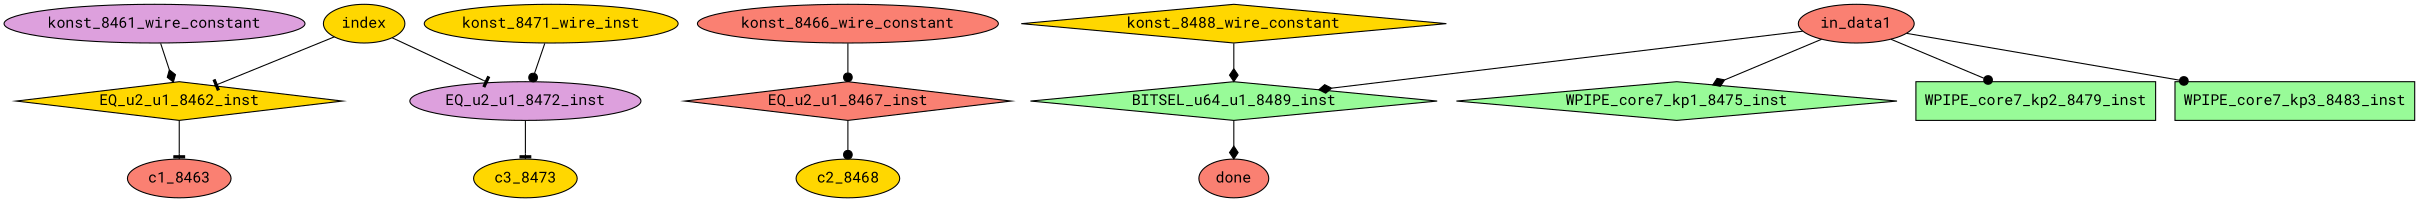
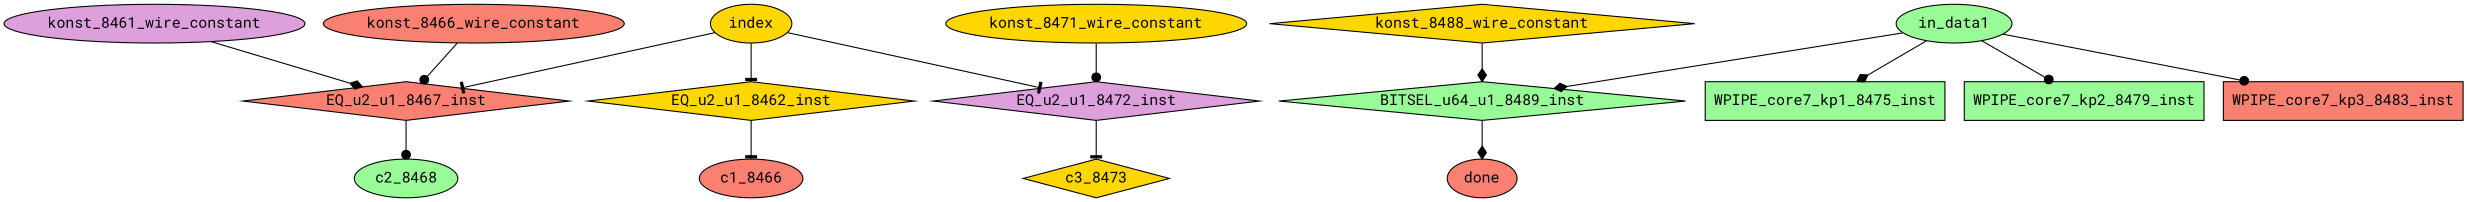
node "konst_8471_wire_inst": label "konst_8471_wire_inst" -> "konst_8471_wire_constant"
node "in_data1": fillcolor salmon -> palegreen
edge "konst_8461_wire_constant" -> "EQ_u2_u1_8462_inst": now "konst_8461_wire_constant" -> "EQ_u2_u1_8467_inst"
edge "index" -> "EQ_u2_u1_8467_inst": added
node "EQ_u2_u1_8472_inst": shape ellipse -> diamond
node "WPIPE_core7_kp1_8475_inst": shape diamond -> box
node "WPIPE_core7_kp3_8483_inst": fillcolor palegreen -> salmon
node "c1_8463": label "c1_8463" -> "c1_8466"
node "c3_8473": shape ellipse -> diamond
node "c2_8468": fillcolor gold -> palegreen
